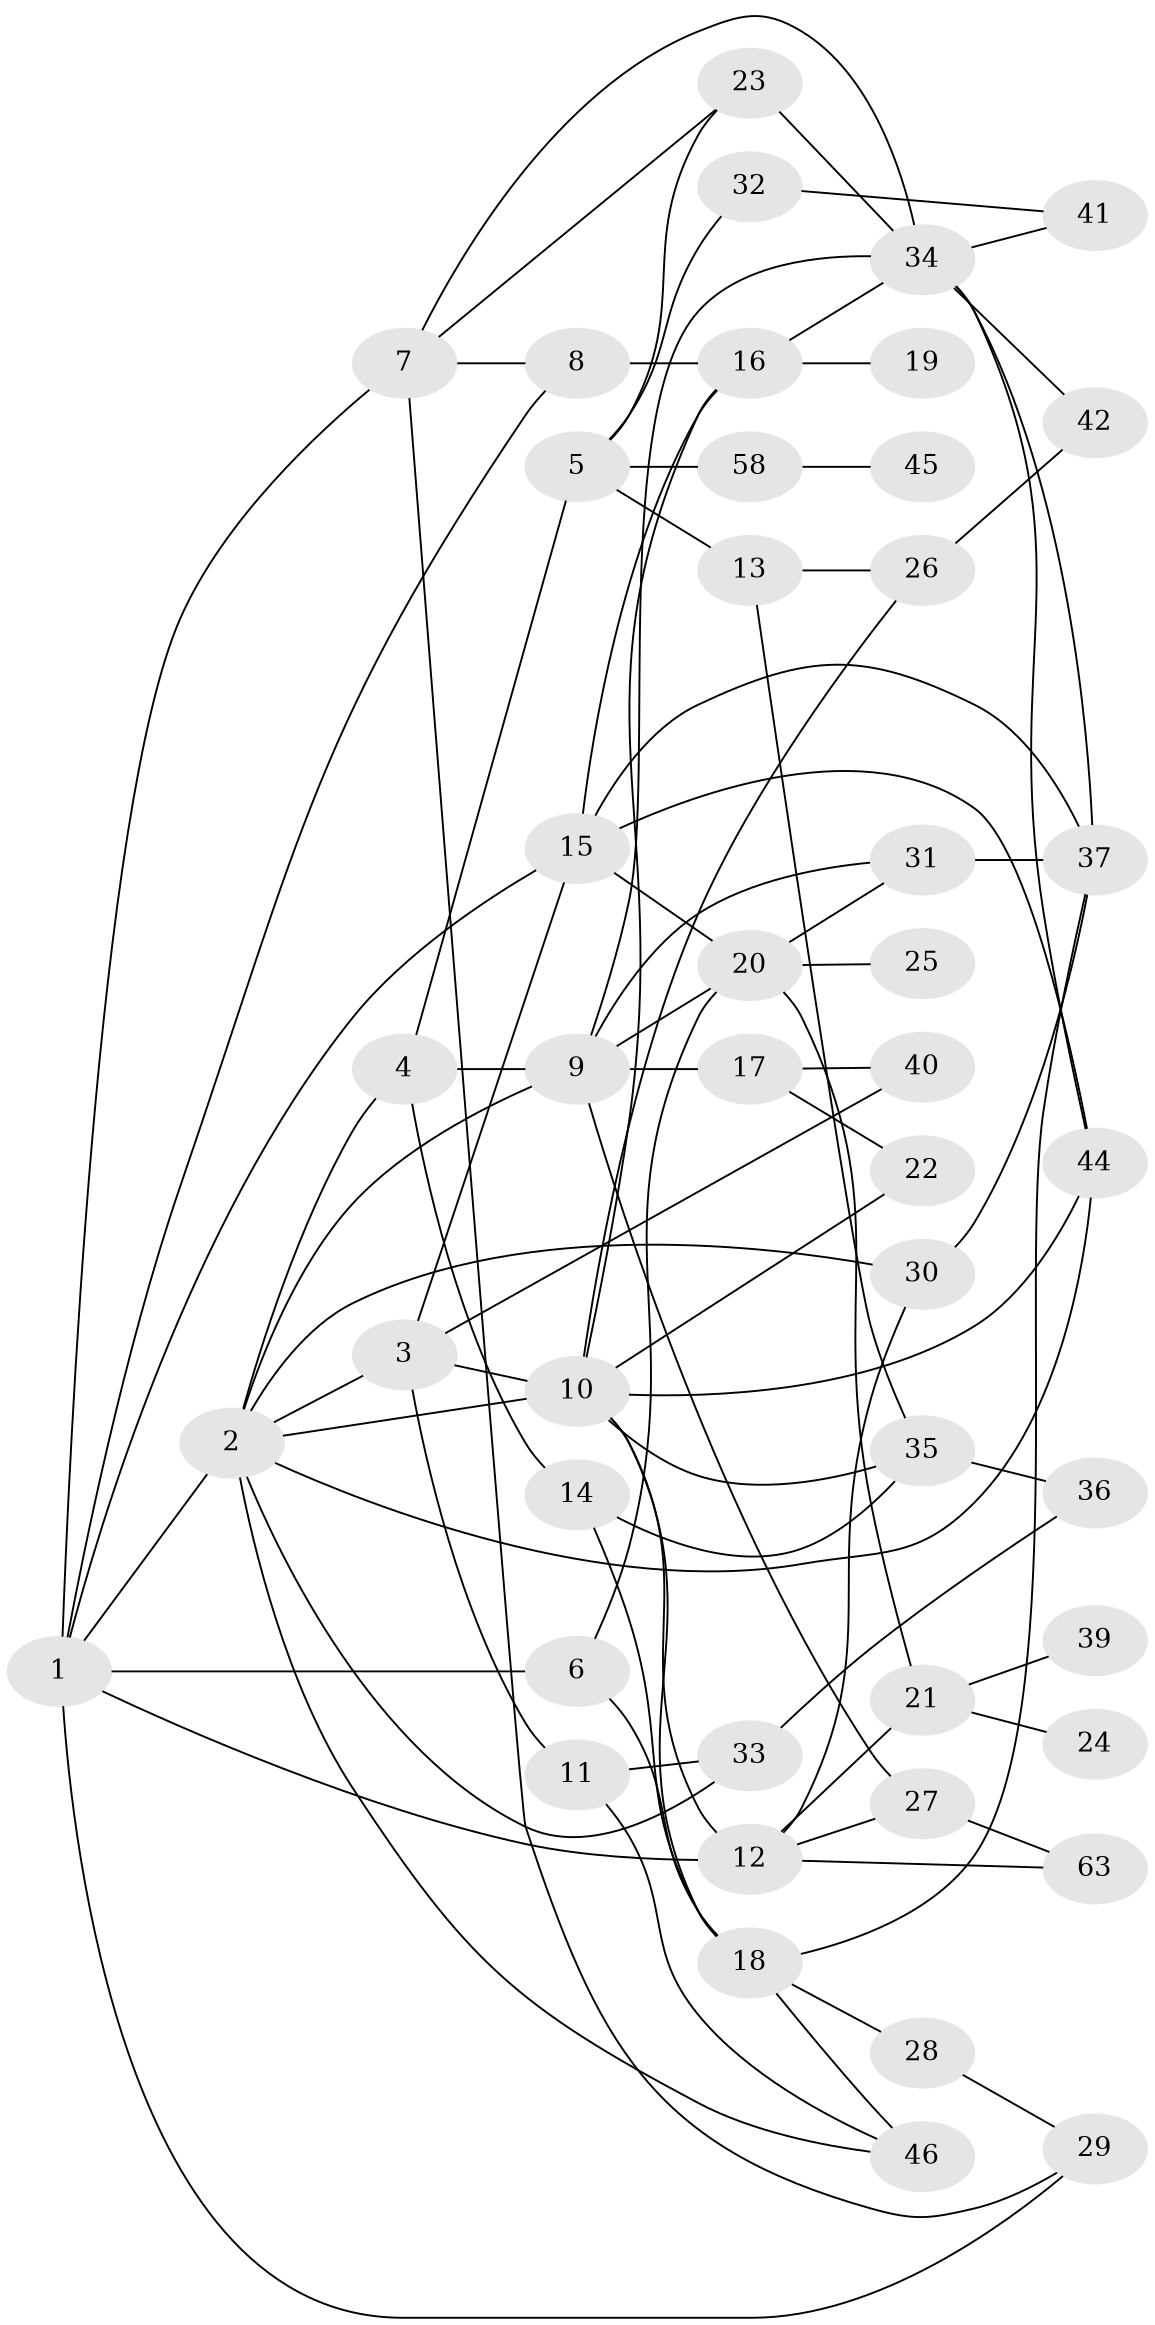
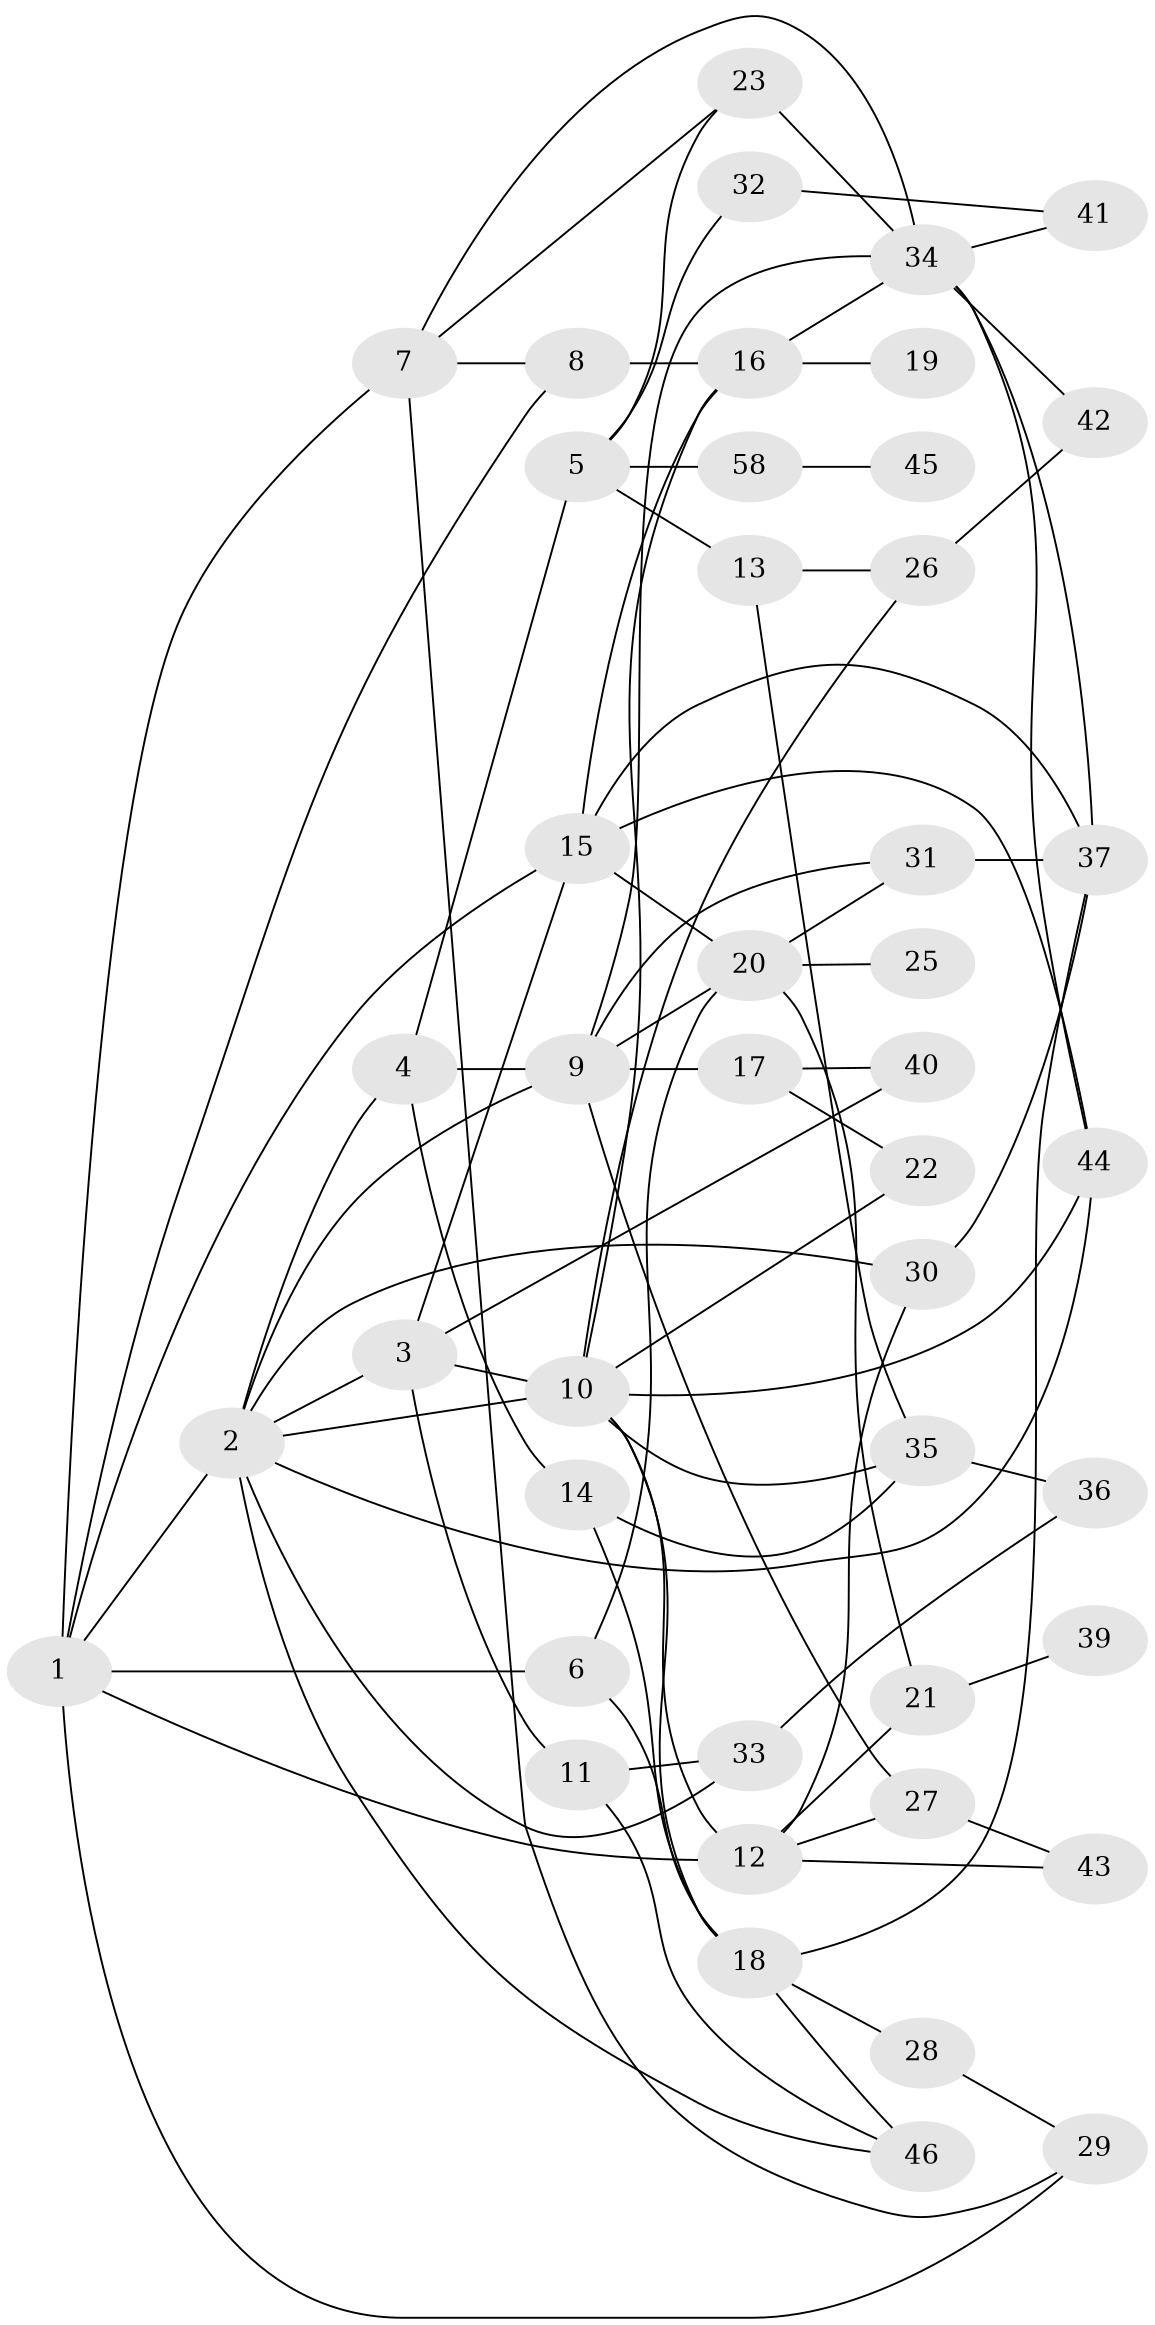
node "24": removed
node "63": label "63" -> "43"
